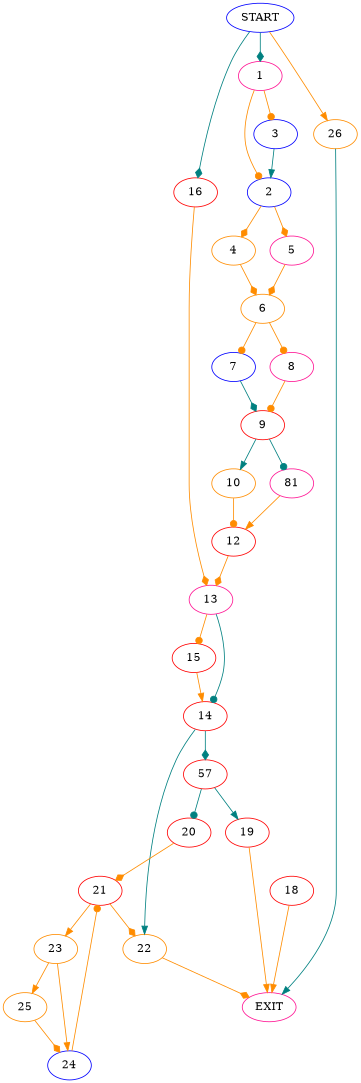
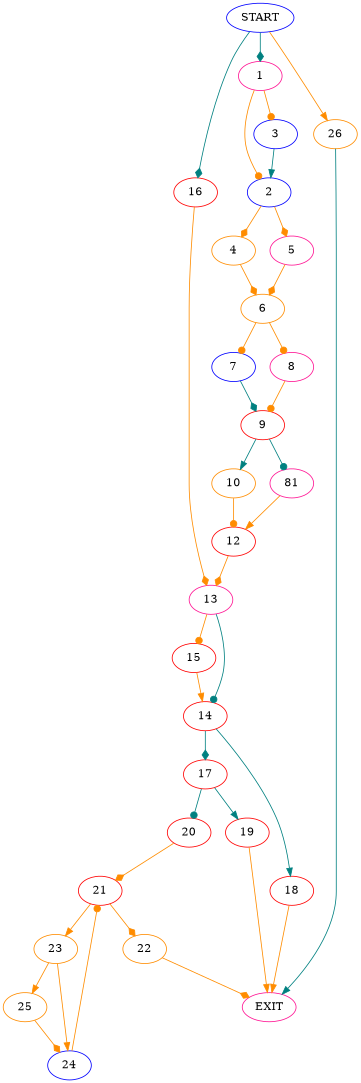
node "57": label "57" -> "17"
edge "14" -> "22": now "14" -> "18"
